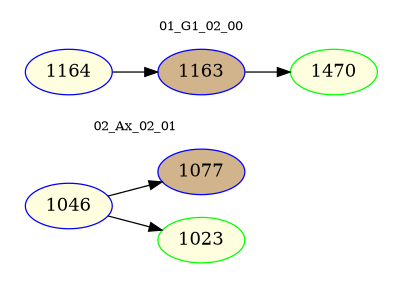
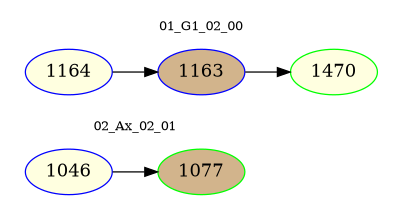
node "1077": color blue -> green
node "1023": removed
